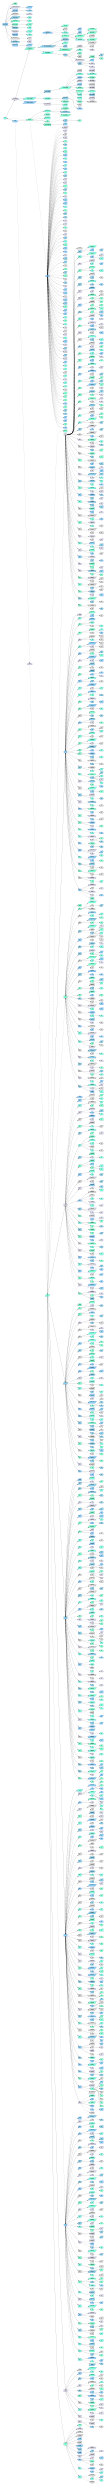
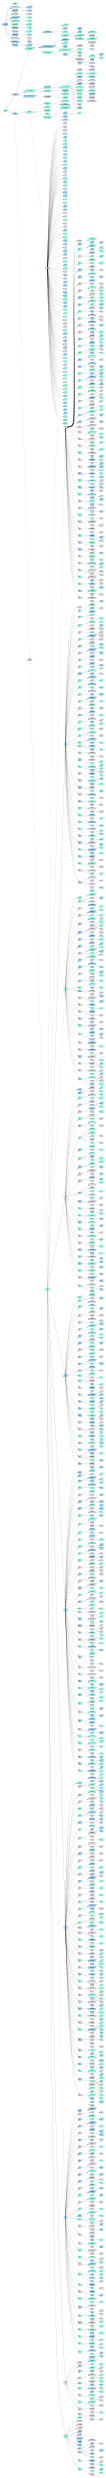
node "nameLink": removed
